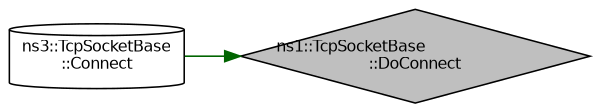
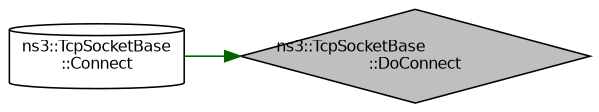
node "ns1::TcpSocketBase ::DoConnect": label "ns1::TcpSocketBase ::DoConnect" -> "ns3::TcpSocketBase ::DoConnect"
